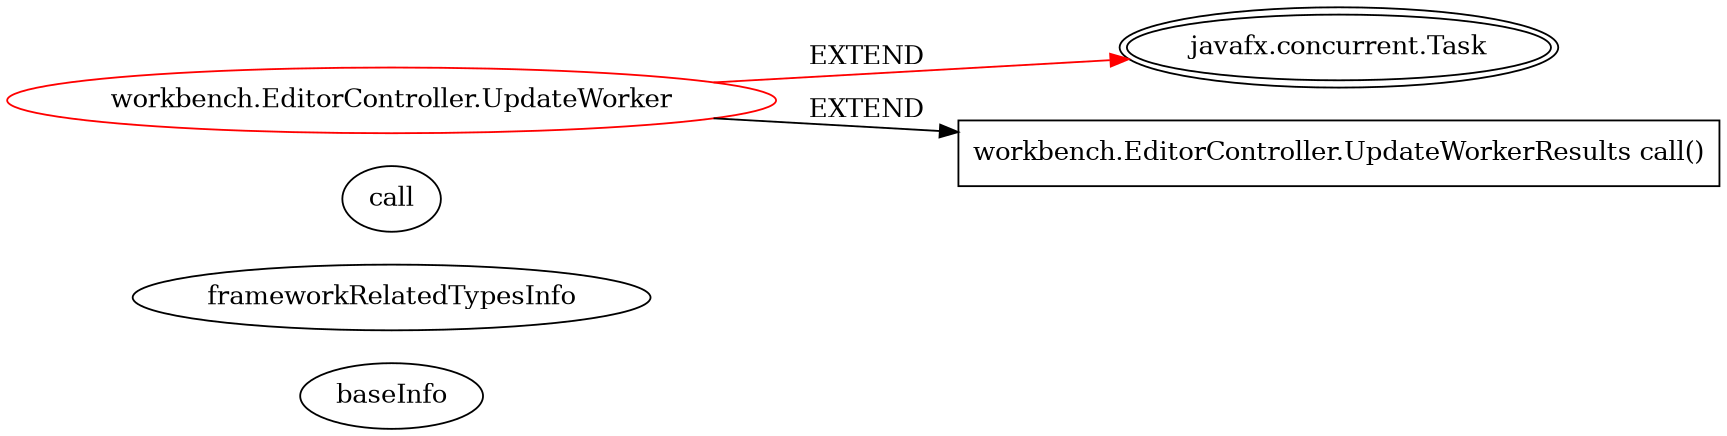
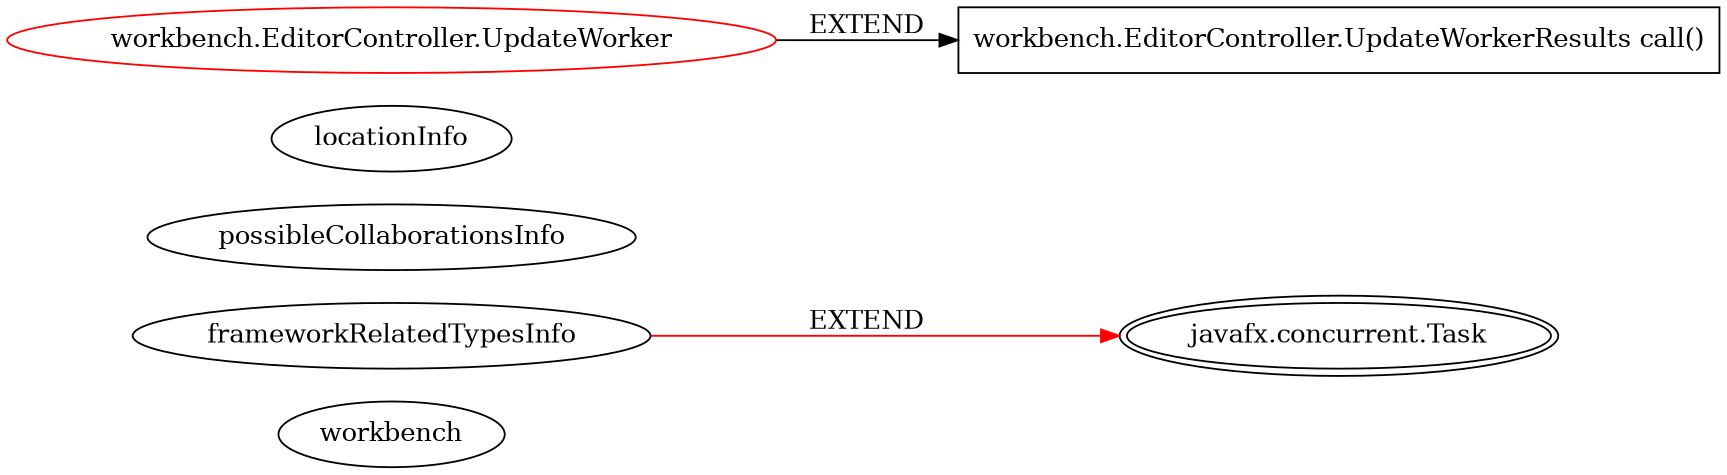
edge "workbench.EditorController.UpdateWorker" -> "javafx.concurrent.Task": now "frameworkRelatedTypesInfo" -> "javafx.concurrent.Task"
node "locationInfo": added
node "call": label "call" -> "possibleCollaborationsInfo"
node "baseInfo": label "baseInfo" -> "workbench"
